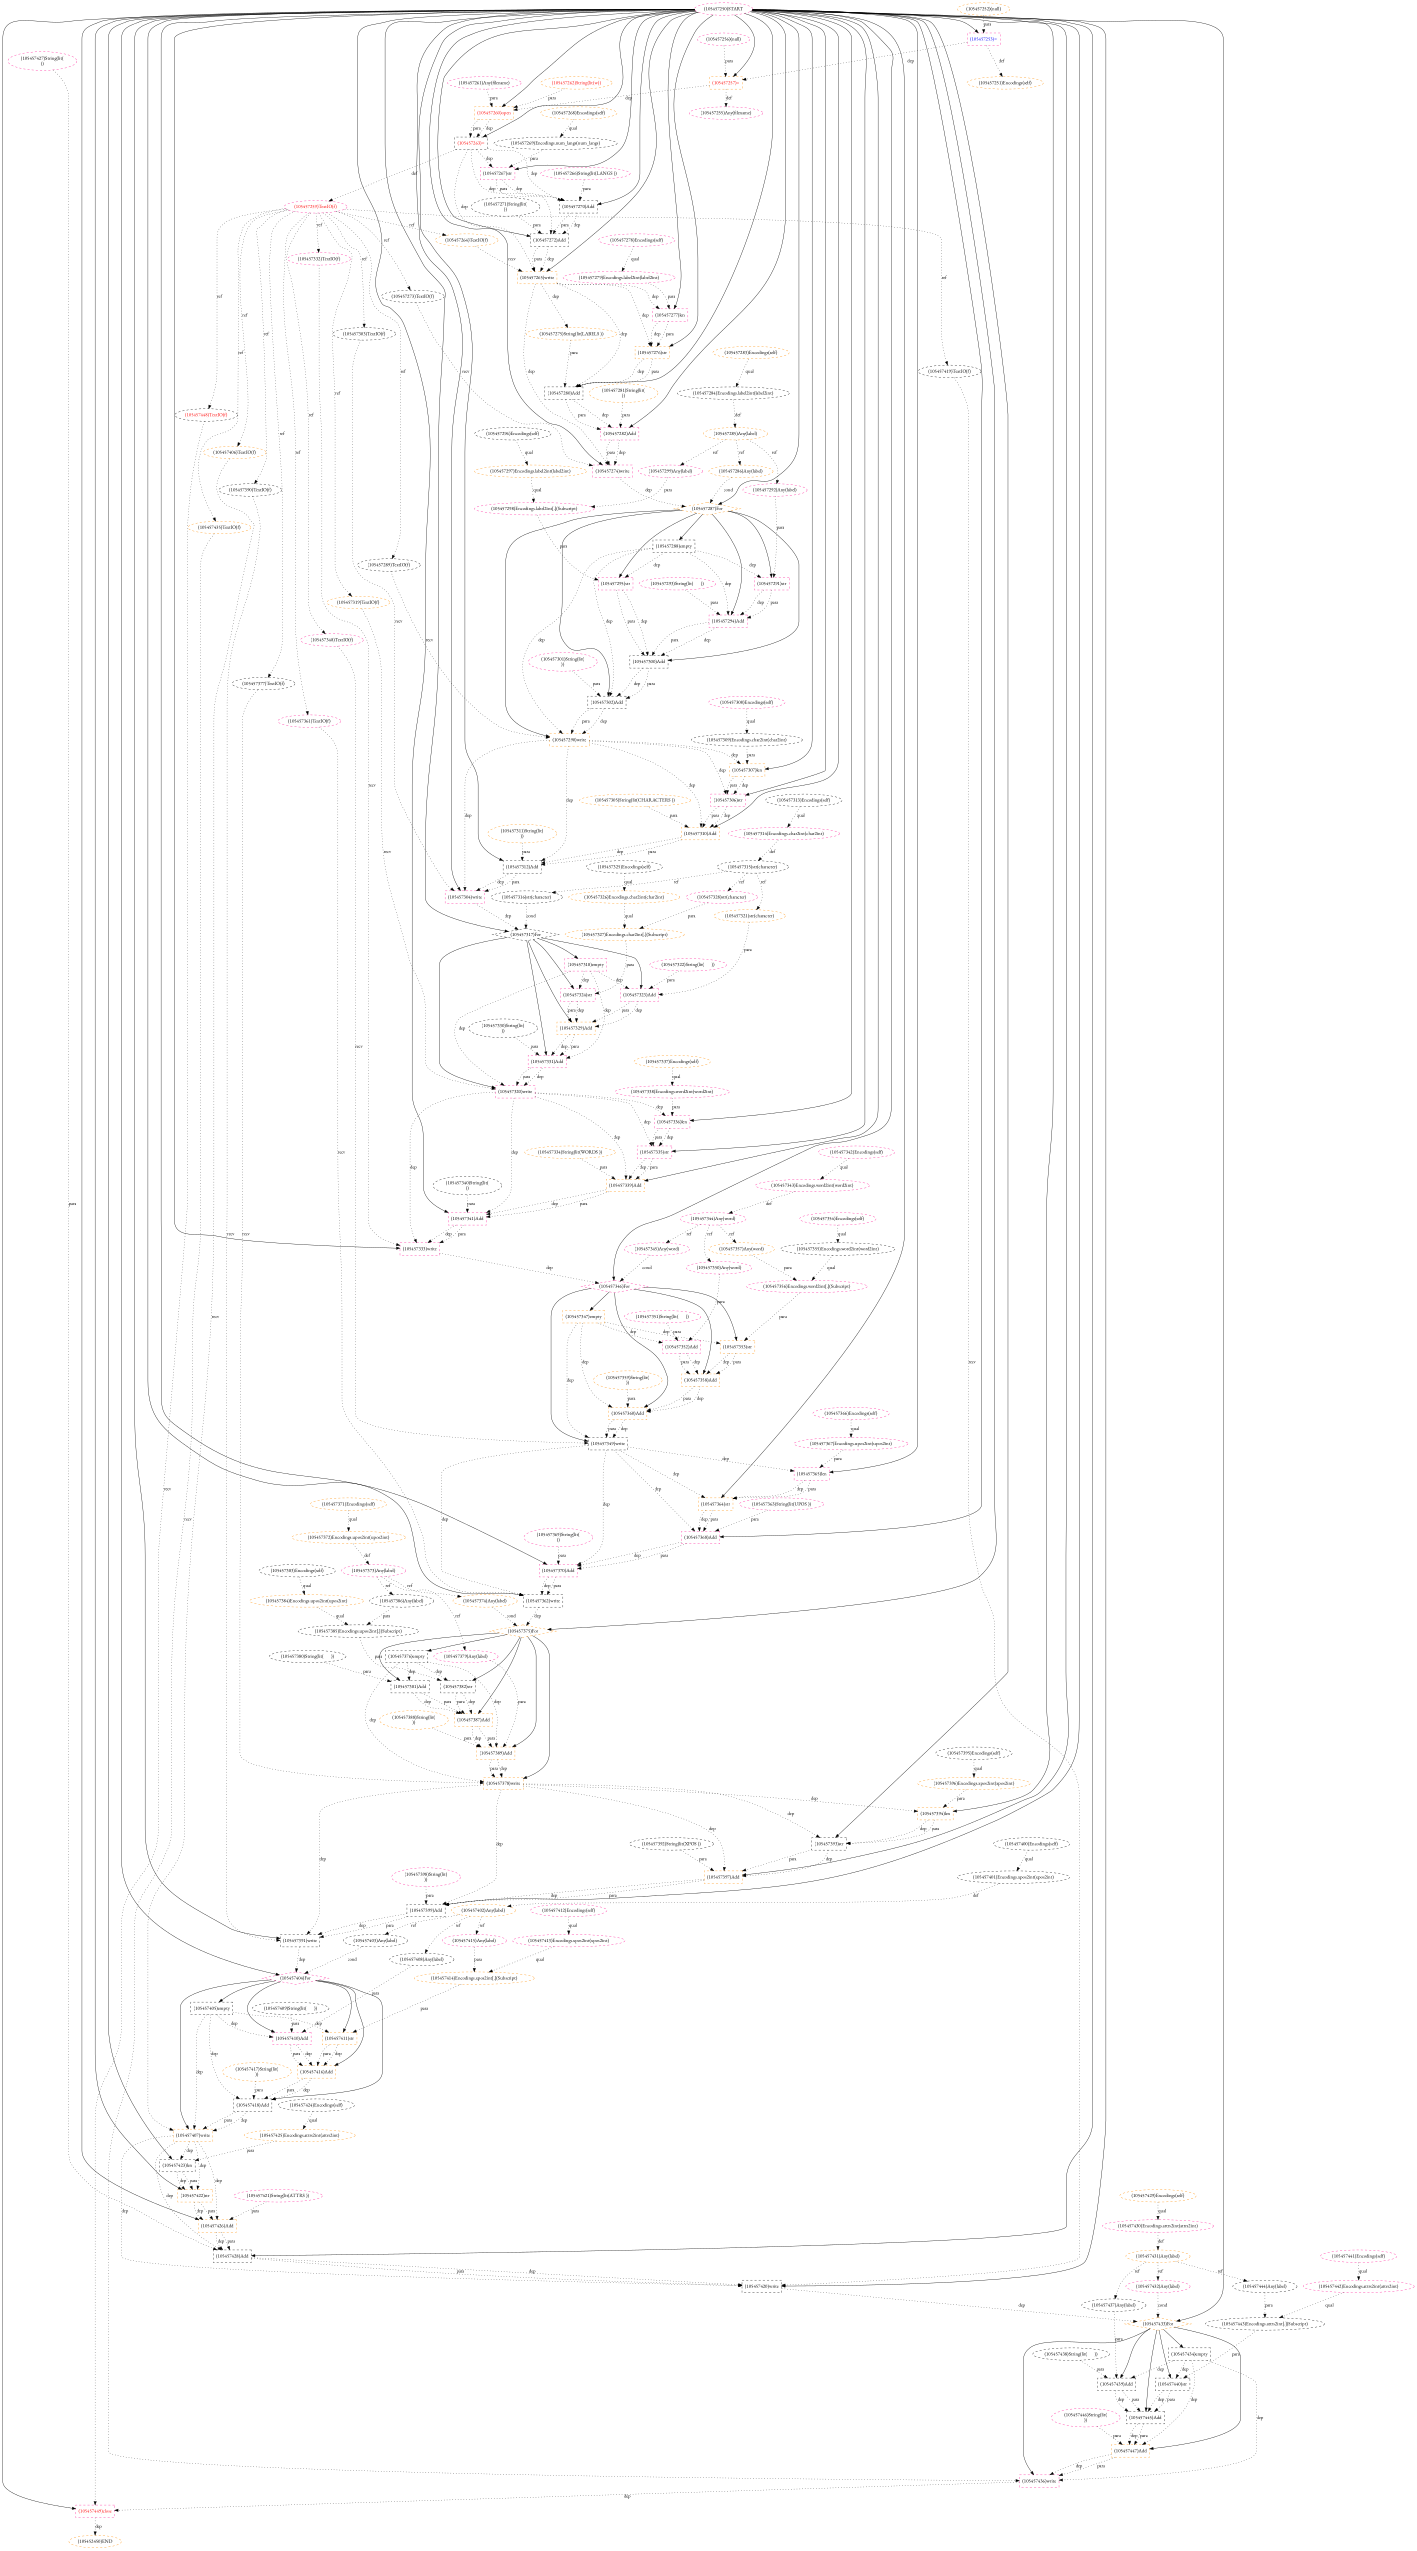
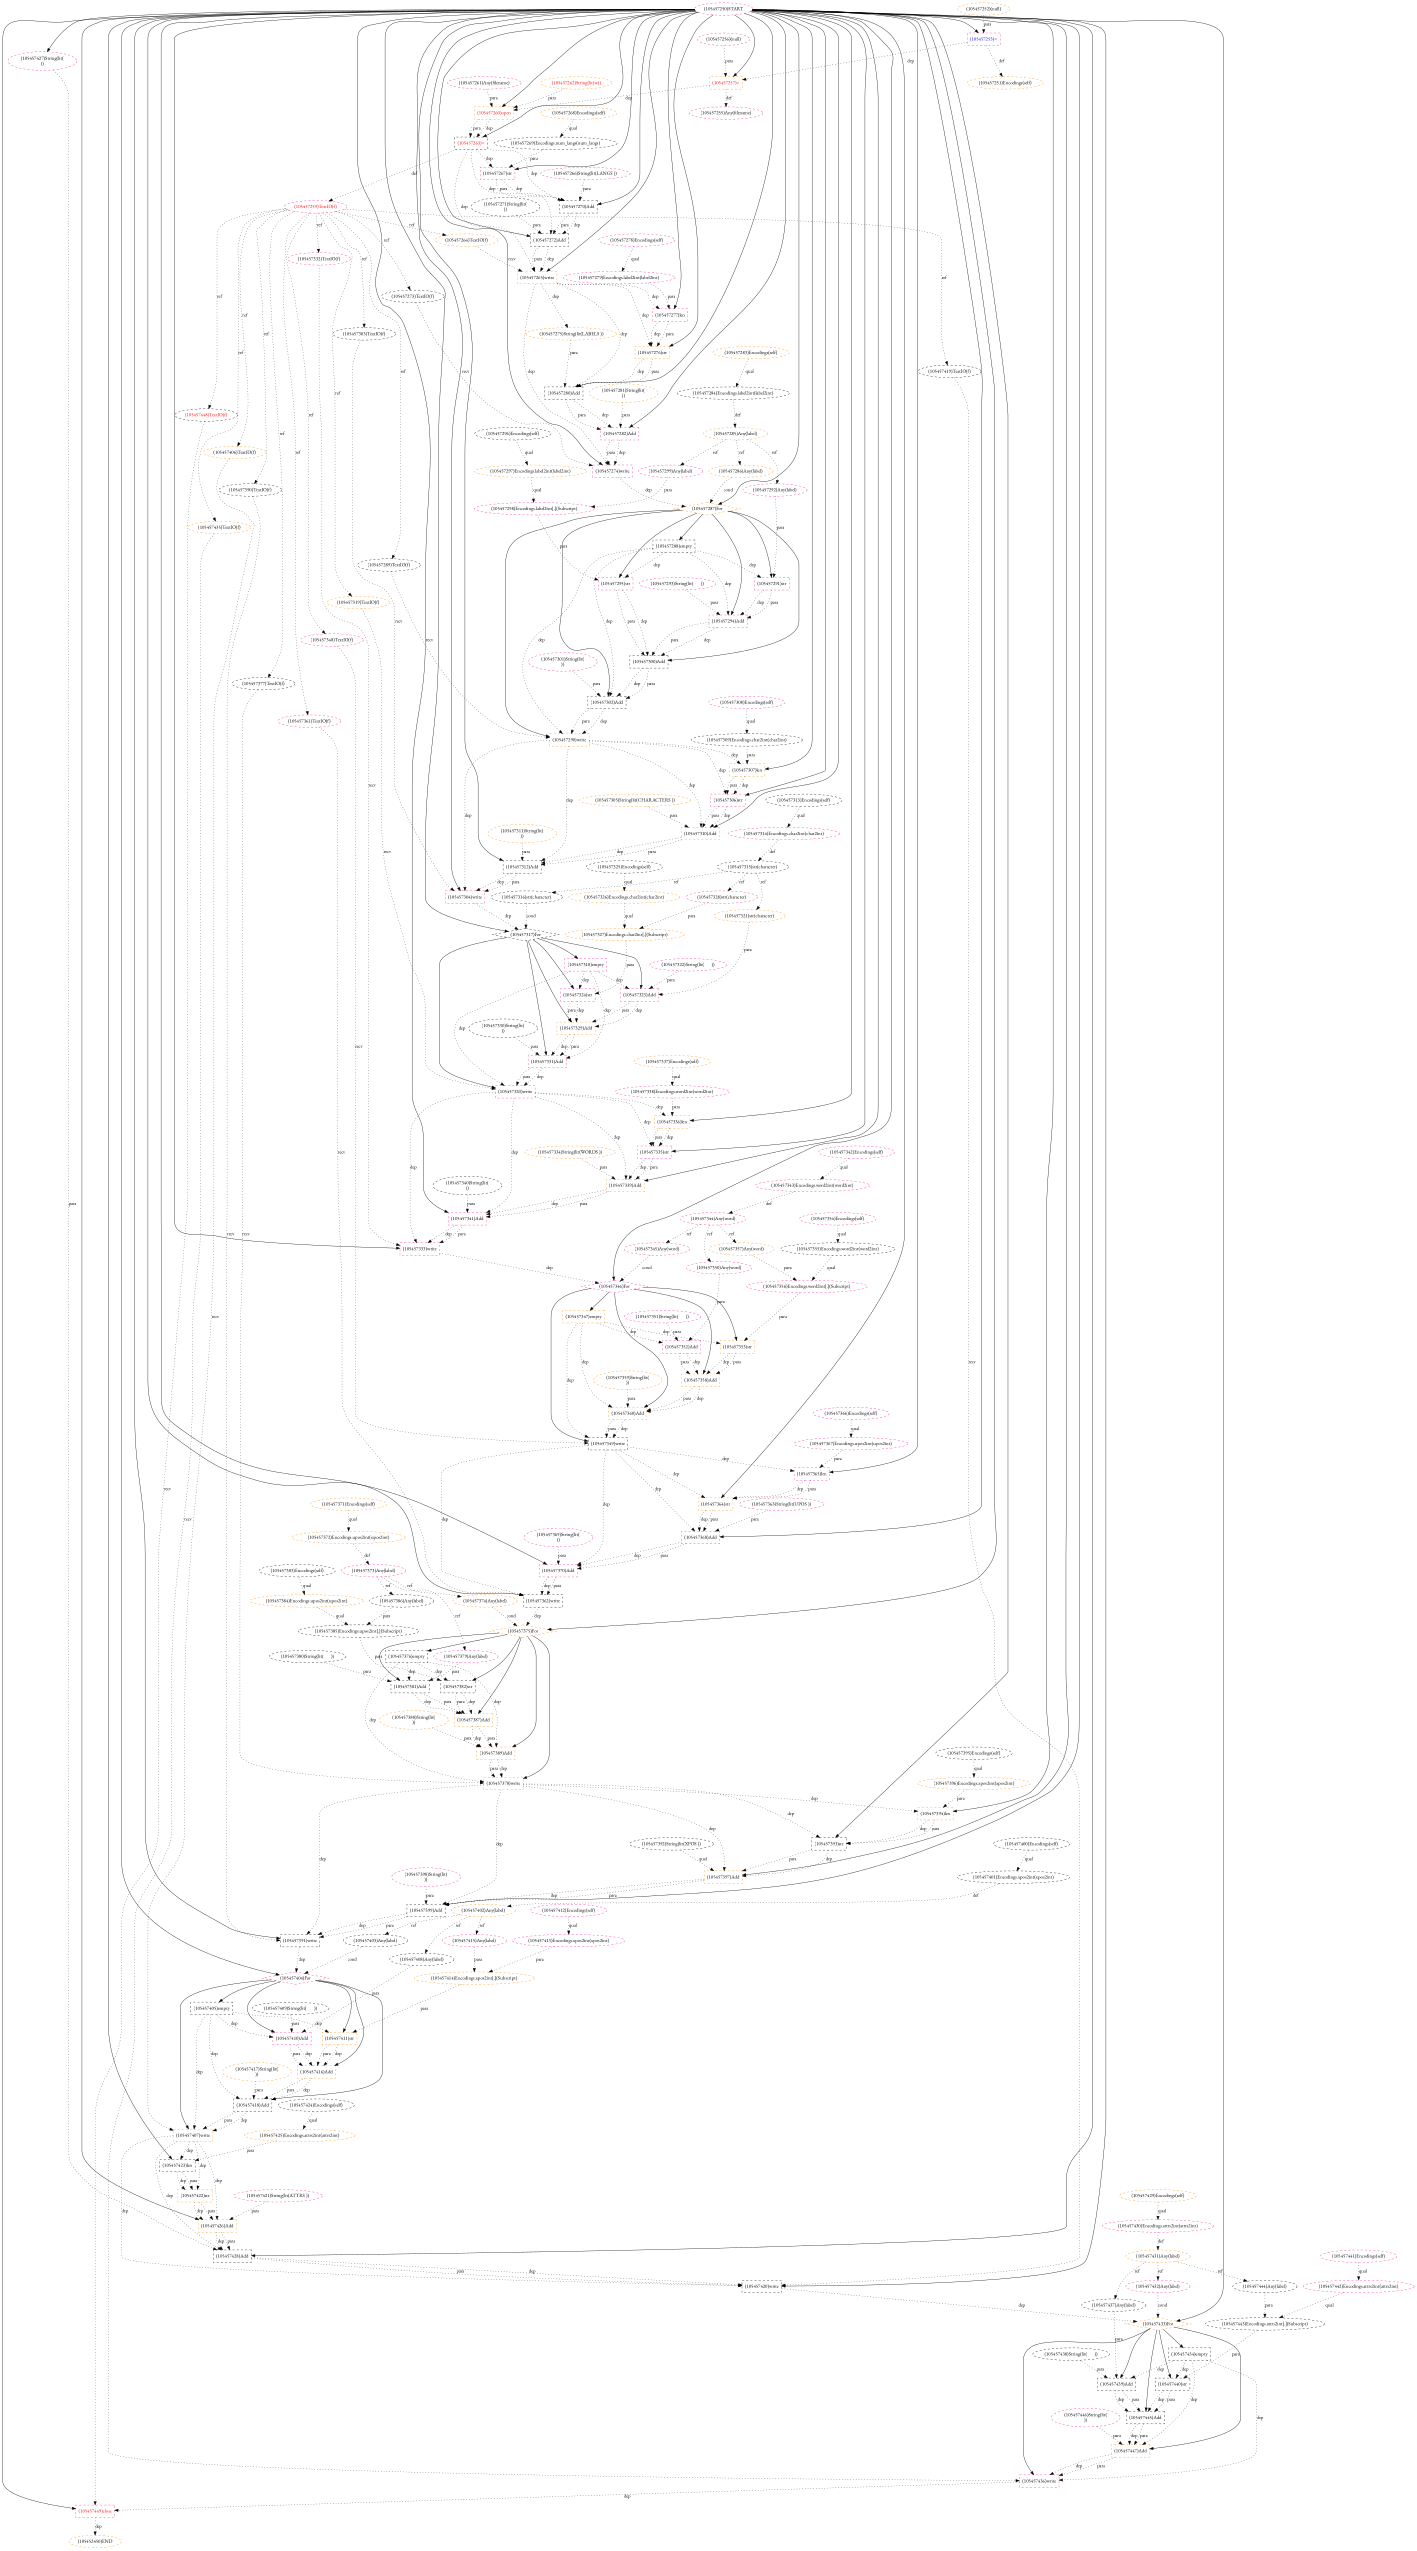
edge "(105457250)START" -> "(105457422)str": now "(105457250)START" -> "(105457427)String(lit( ))"
node "(105457336)len": color deeppink -> darkorange
edge "(105457379)Any(label)" -> "(105457389)Add": now "(105457379)Any(label)" -> "(105457381)Add"
edge "(105457392)String(lit(XPOS ))" -> "(105457397)Add": label "para" -> "qual"
edge "(105457413)Encodings.xpos2int(xpos2int)" -> "(105457414)Encodings.xpos2int[.](Subscript)": label "qual" -> "para"
